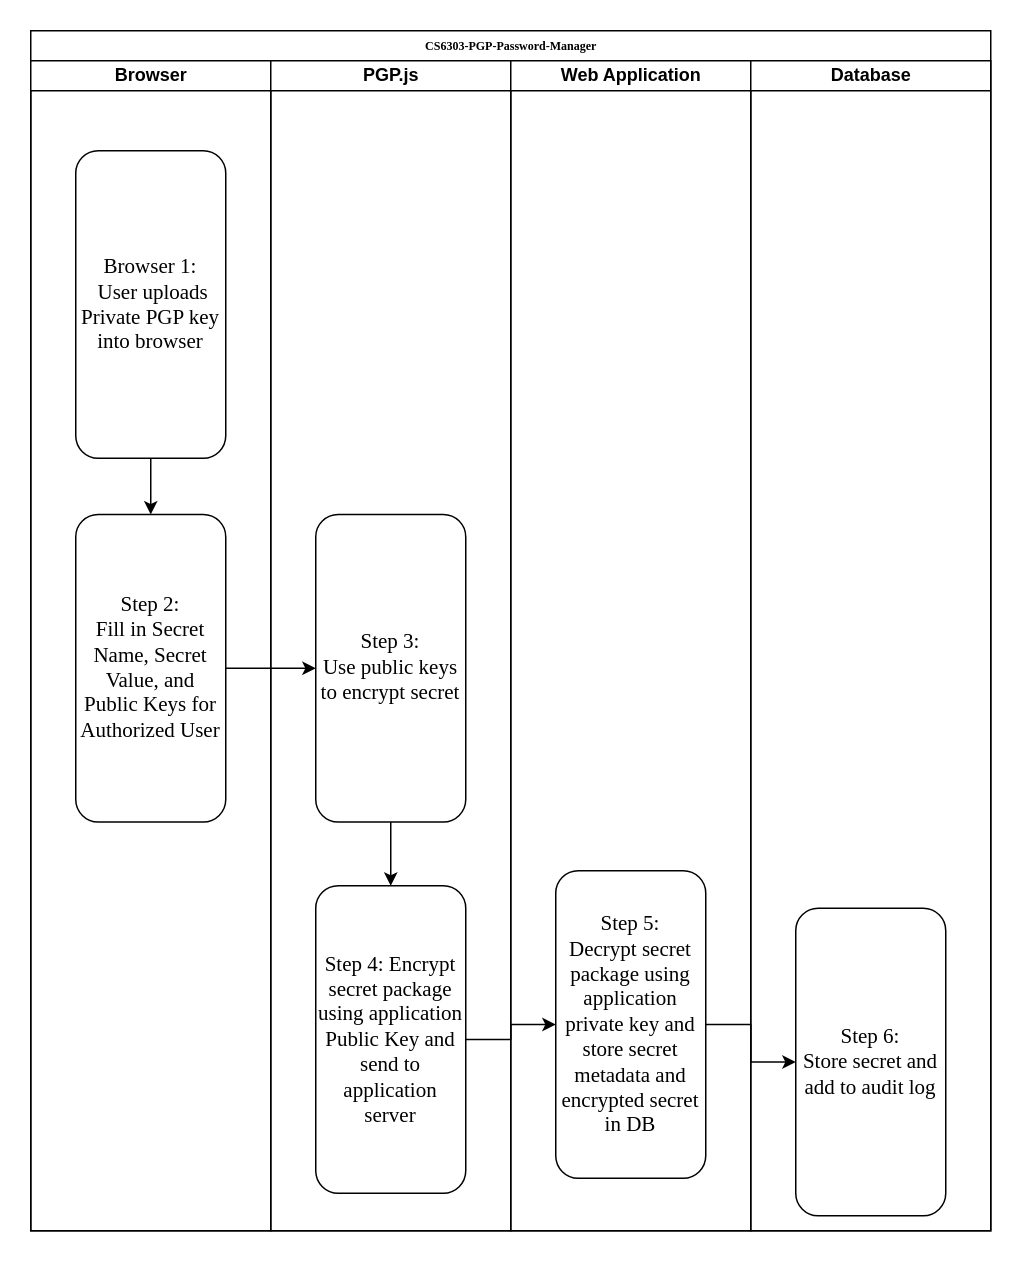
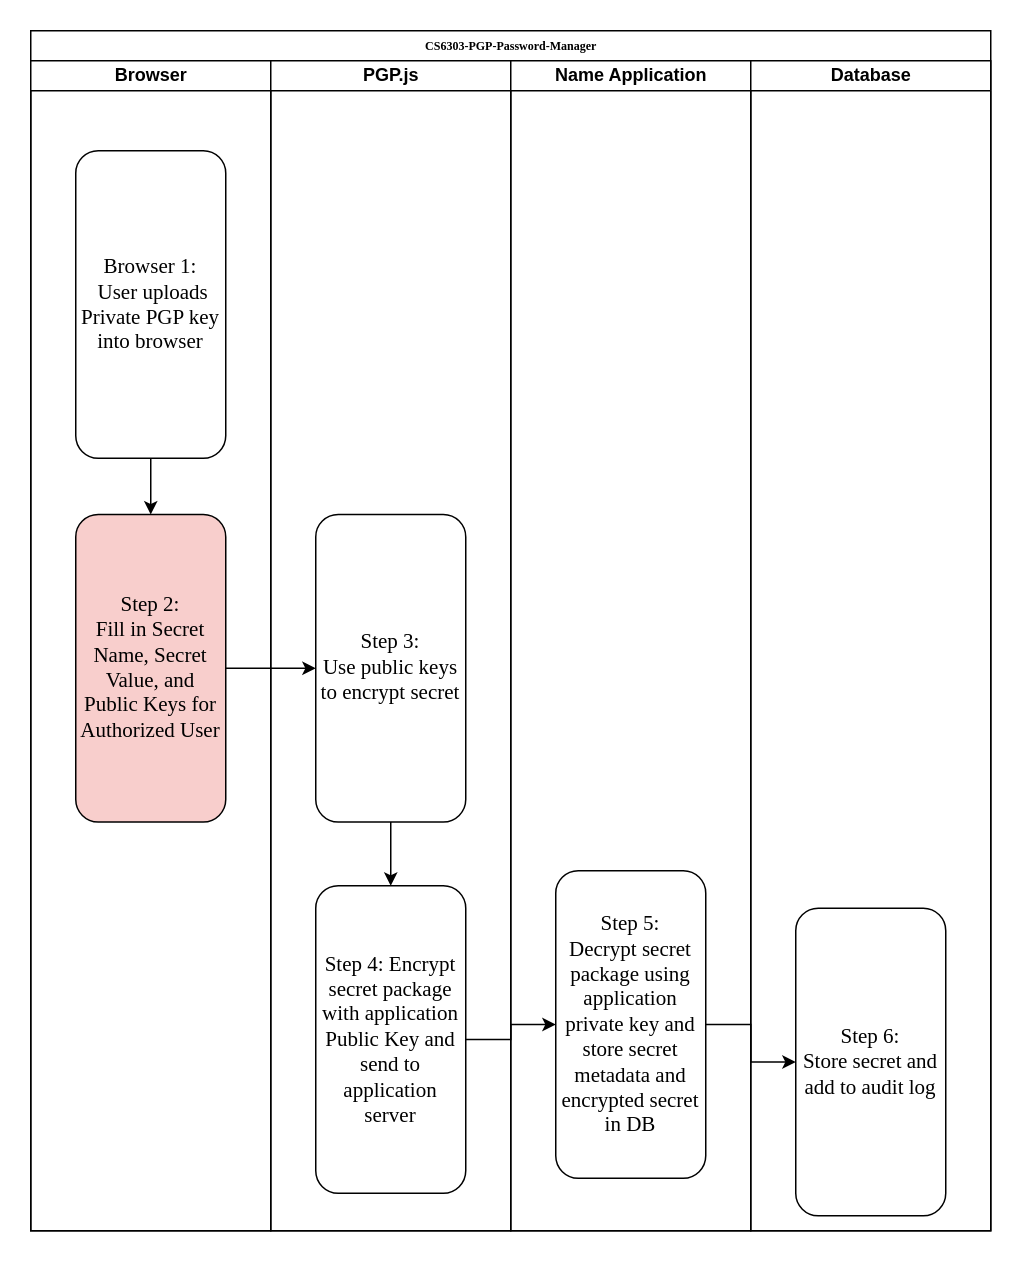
node "Web Application": label "Web Application" -> "Name Application"
node "Step 2: Fill in Secret Name, Secret Value, and Public Keys for Authorized User": fillcolor #ffffff -> #f8cecc
node "Step 4: Encrypt secret package using application Public Key and send to application server": label "Step 4: Encrypt secret package using application Public Key and send to application server" -> "Step 4: Encrypt secret package with application Public Key and send to application server"
